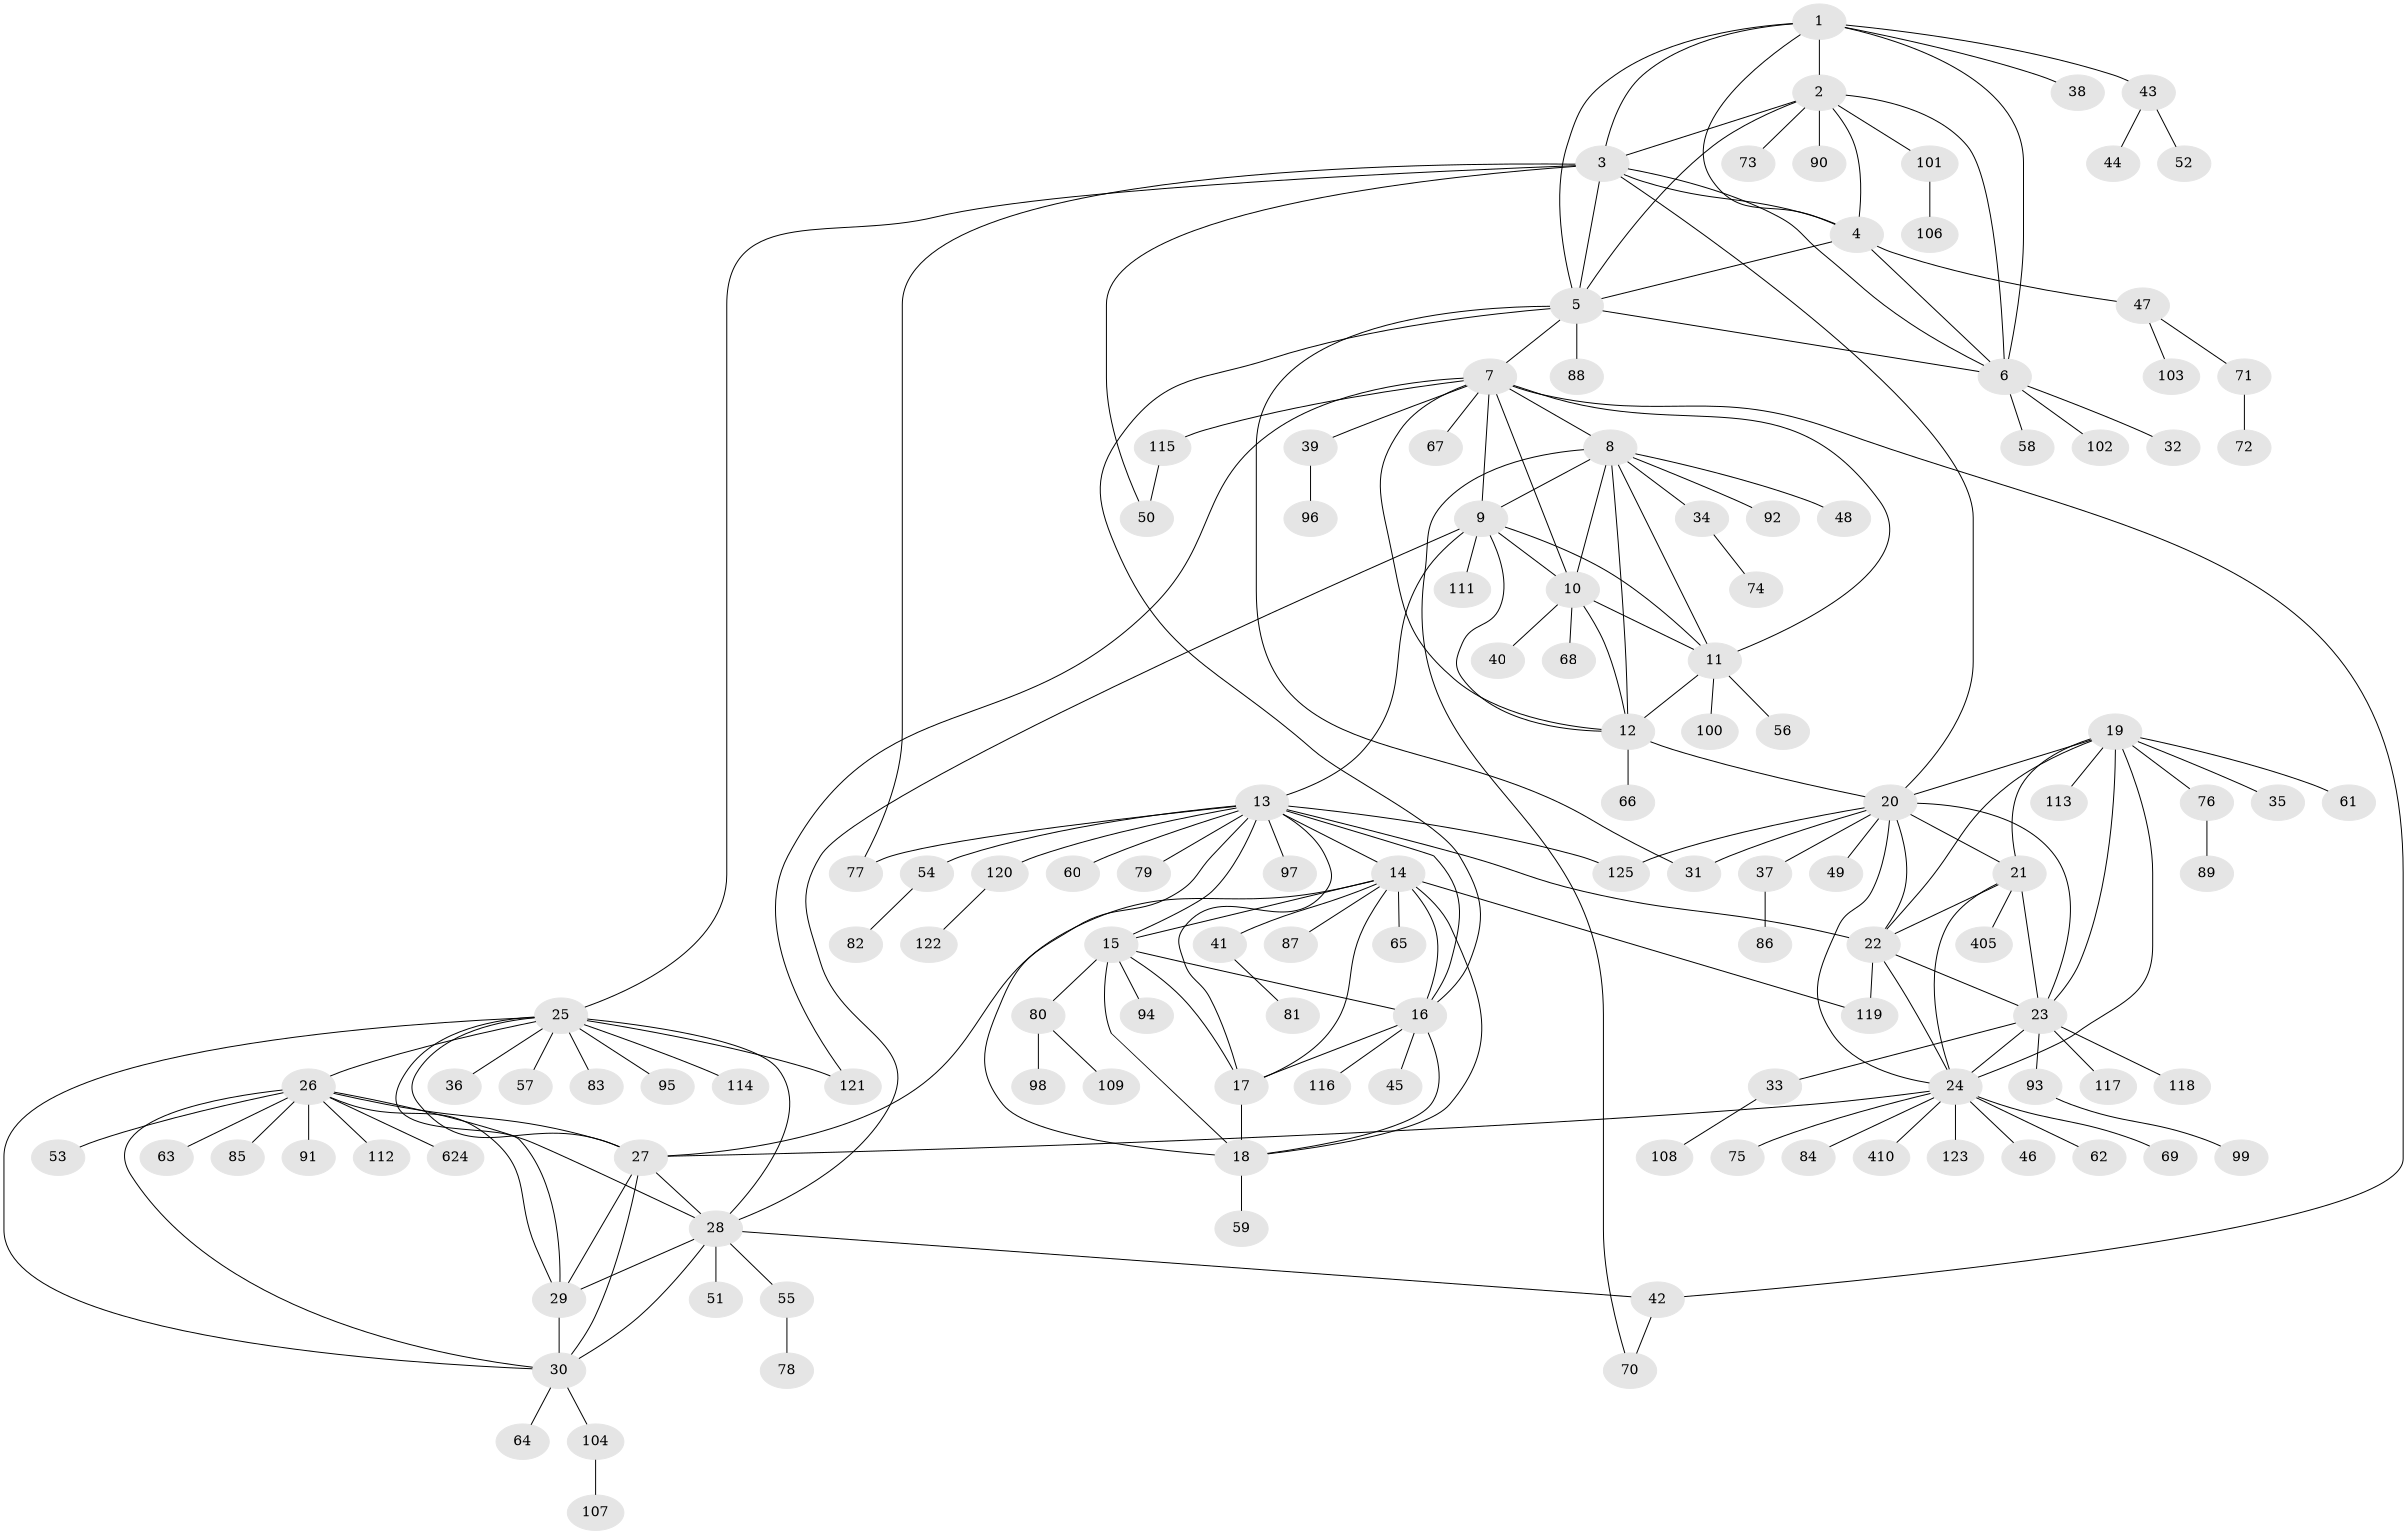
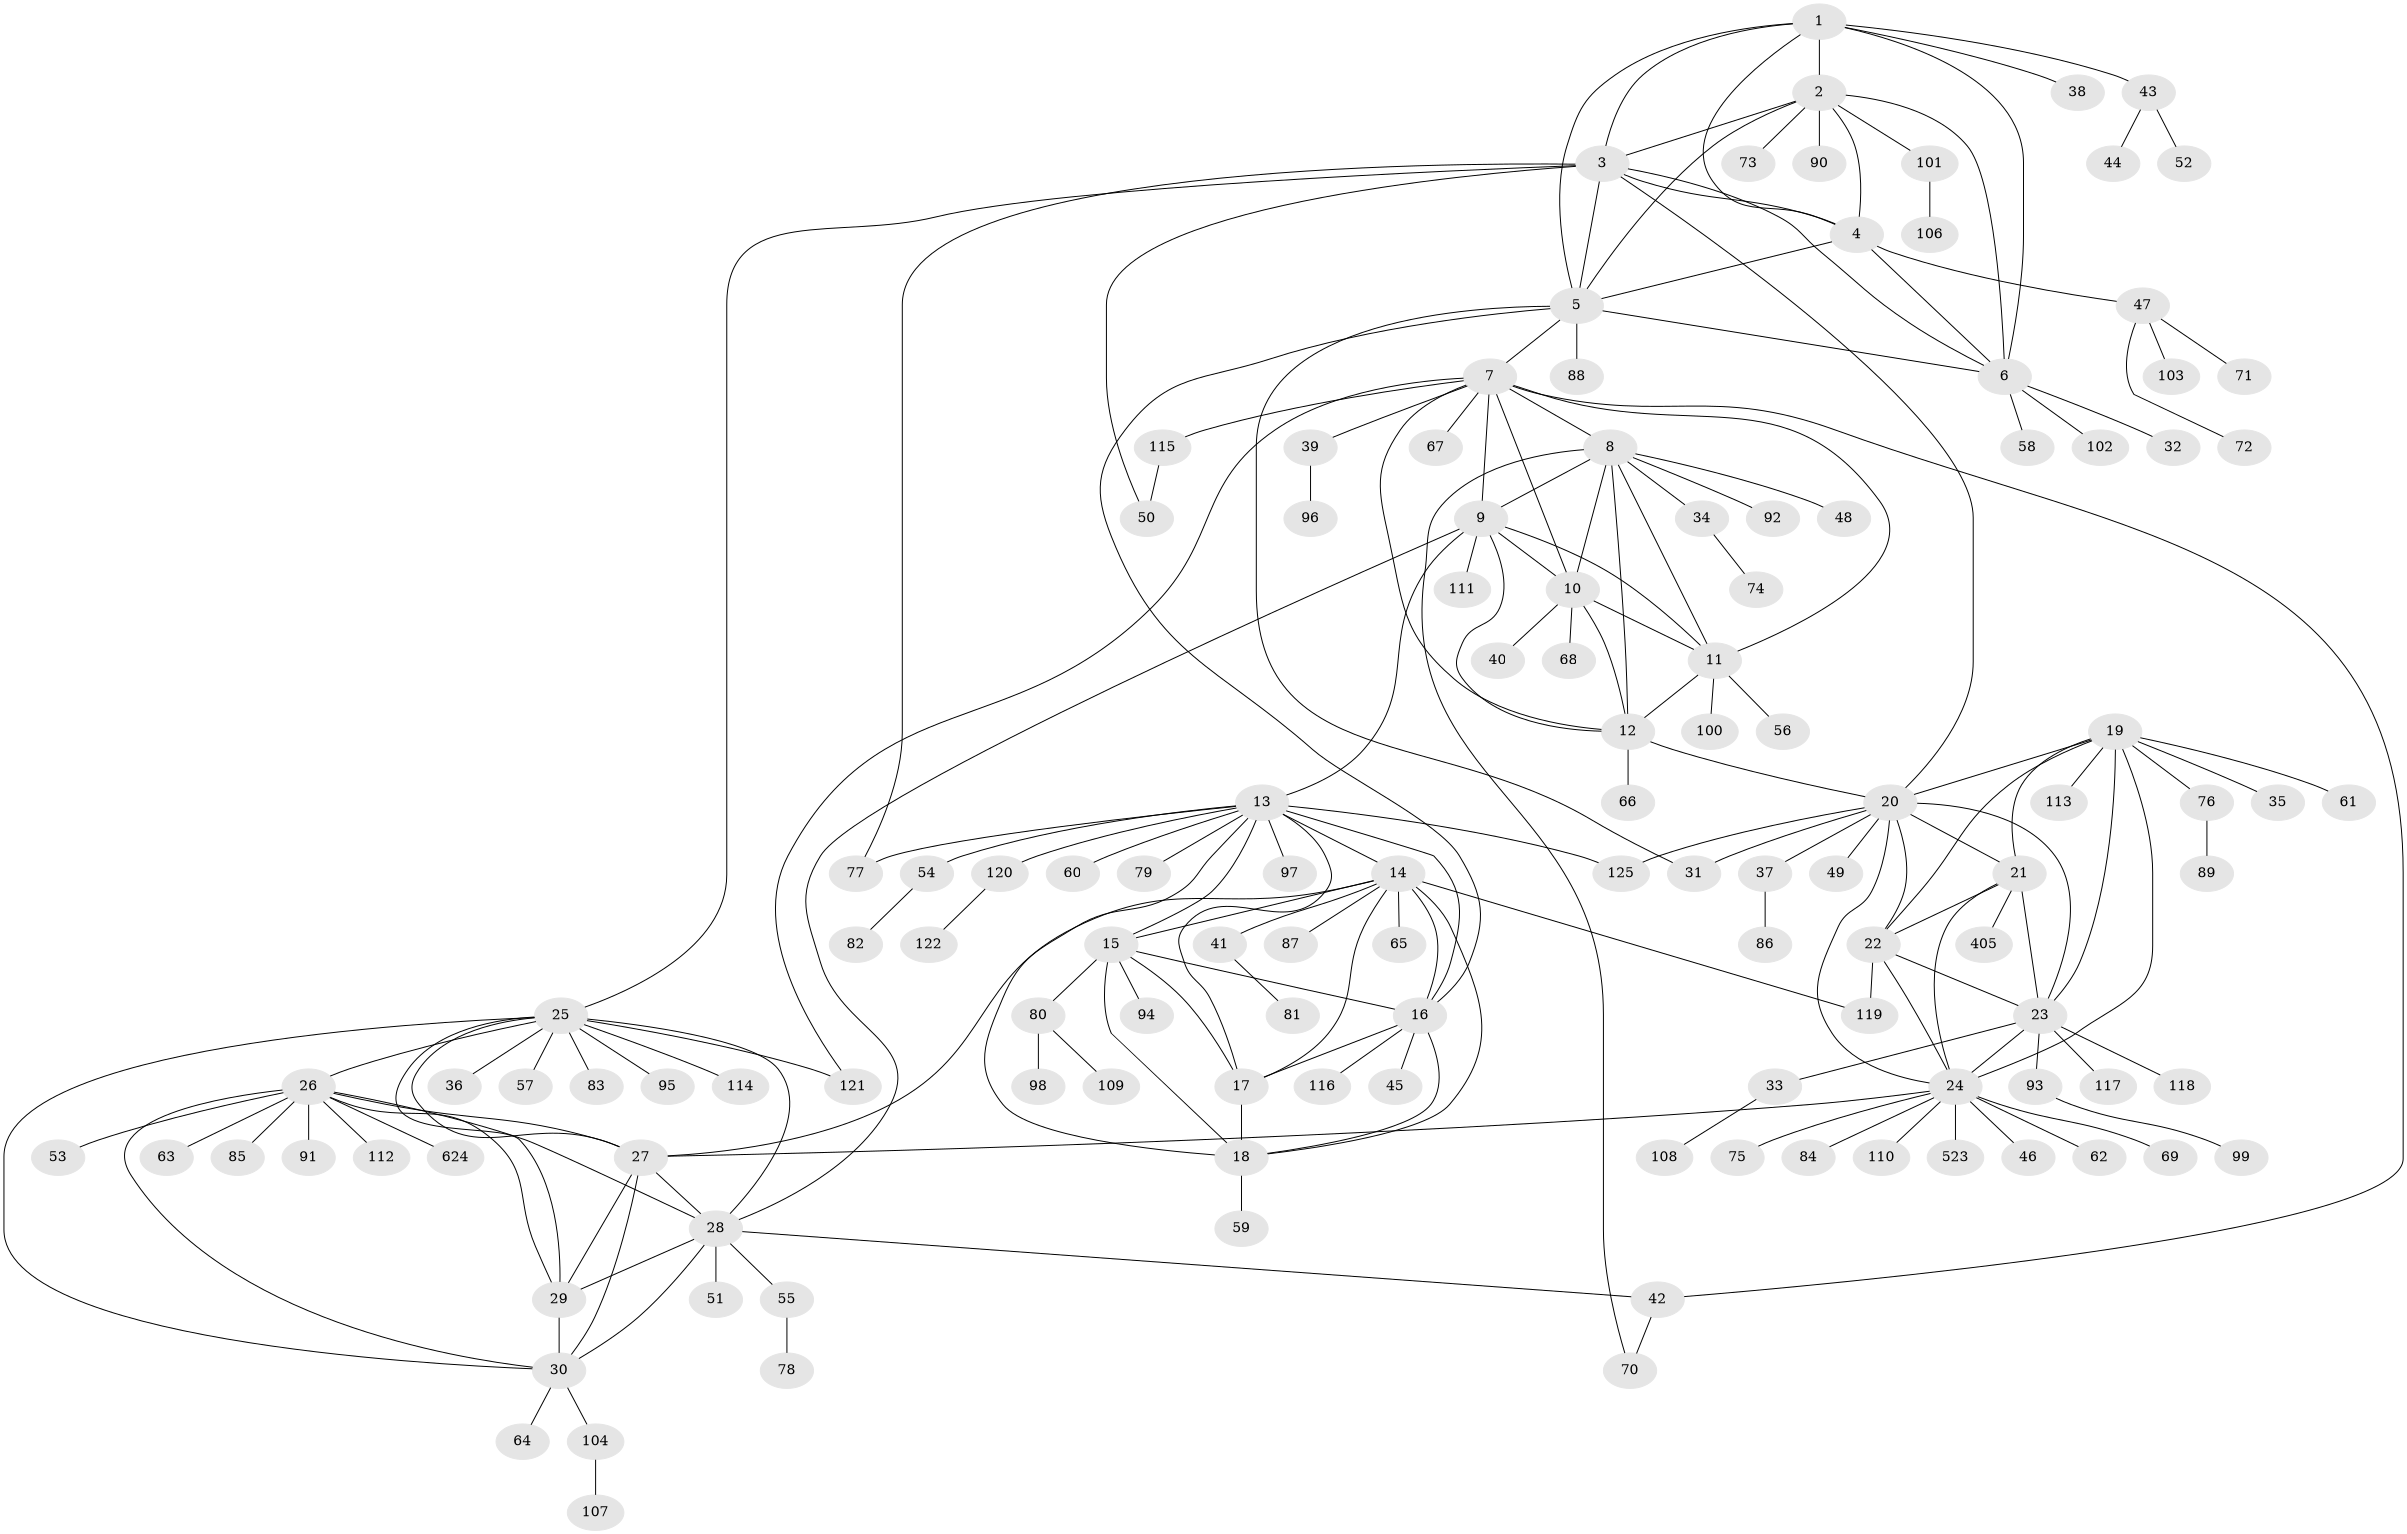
edge "71" -- "72": now "47" -- "72"
edge "13" -- "22": removed
node "410": label "410" -> "110"
node "123": label "123" -> "523"
